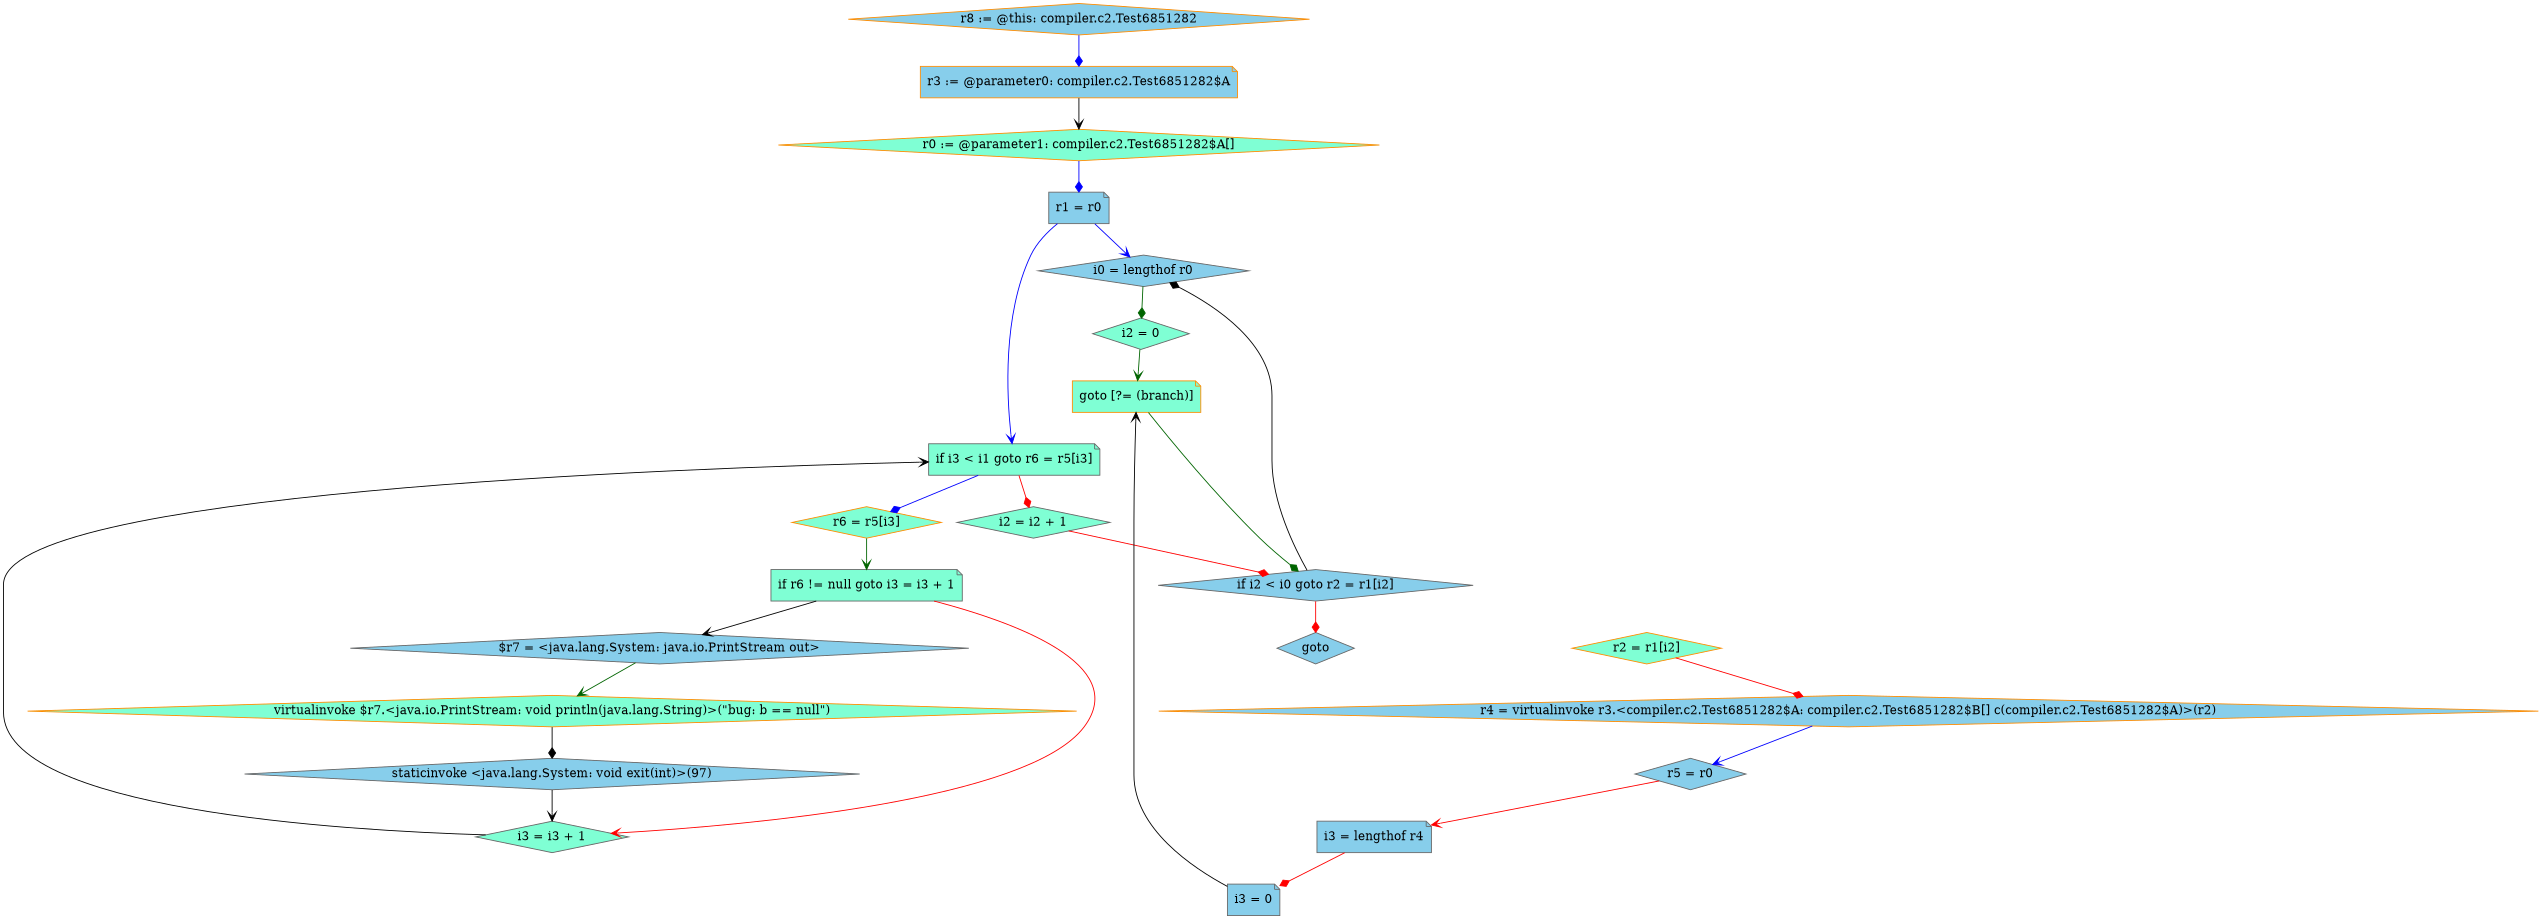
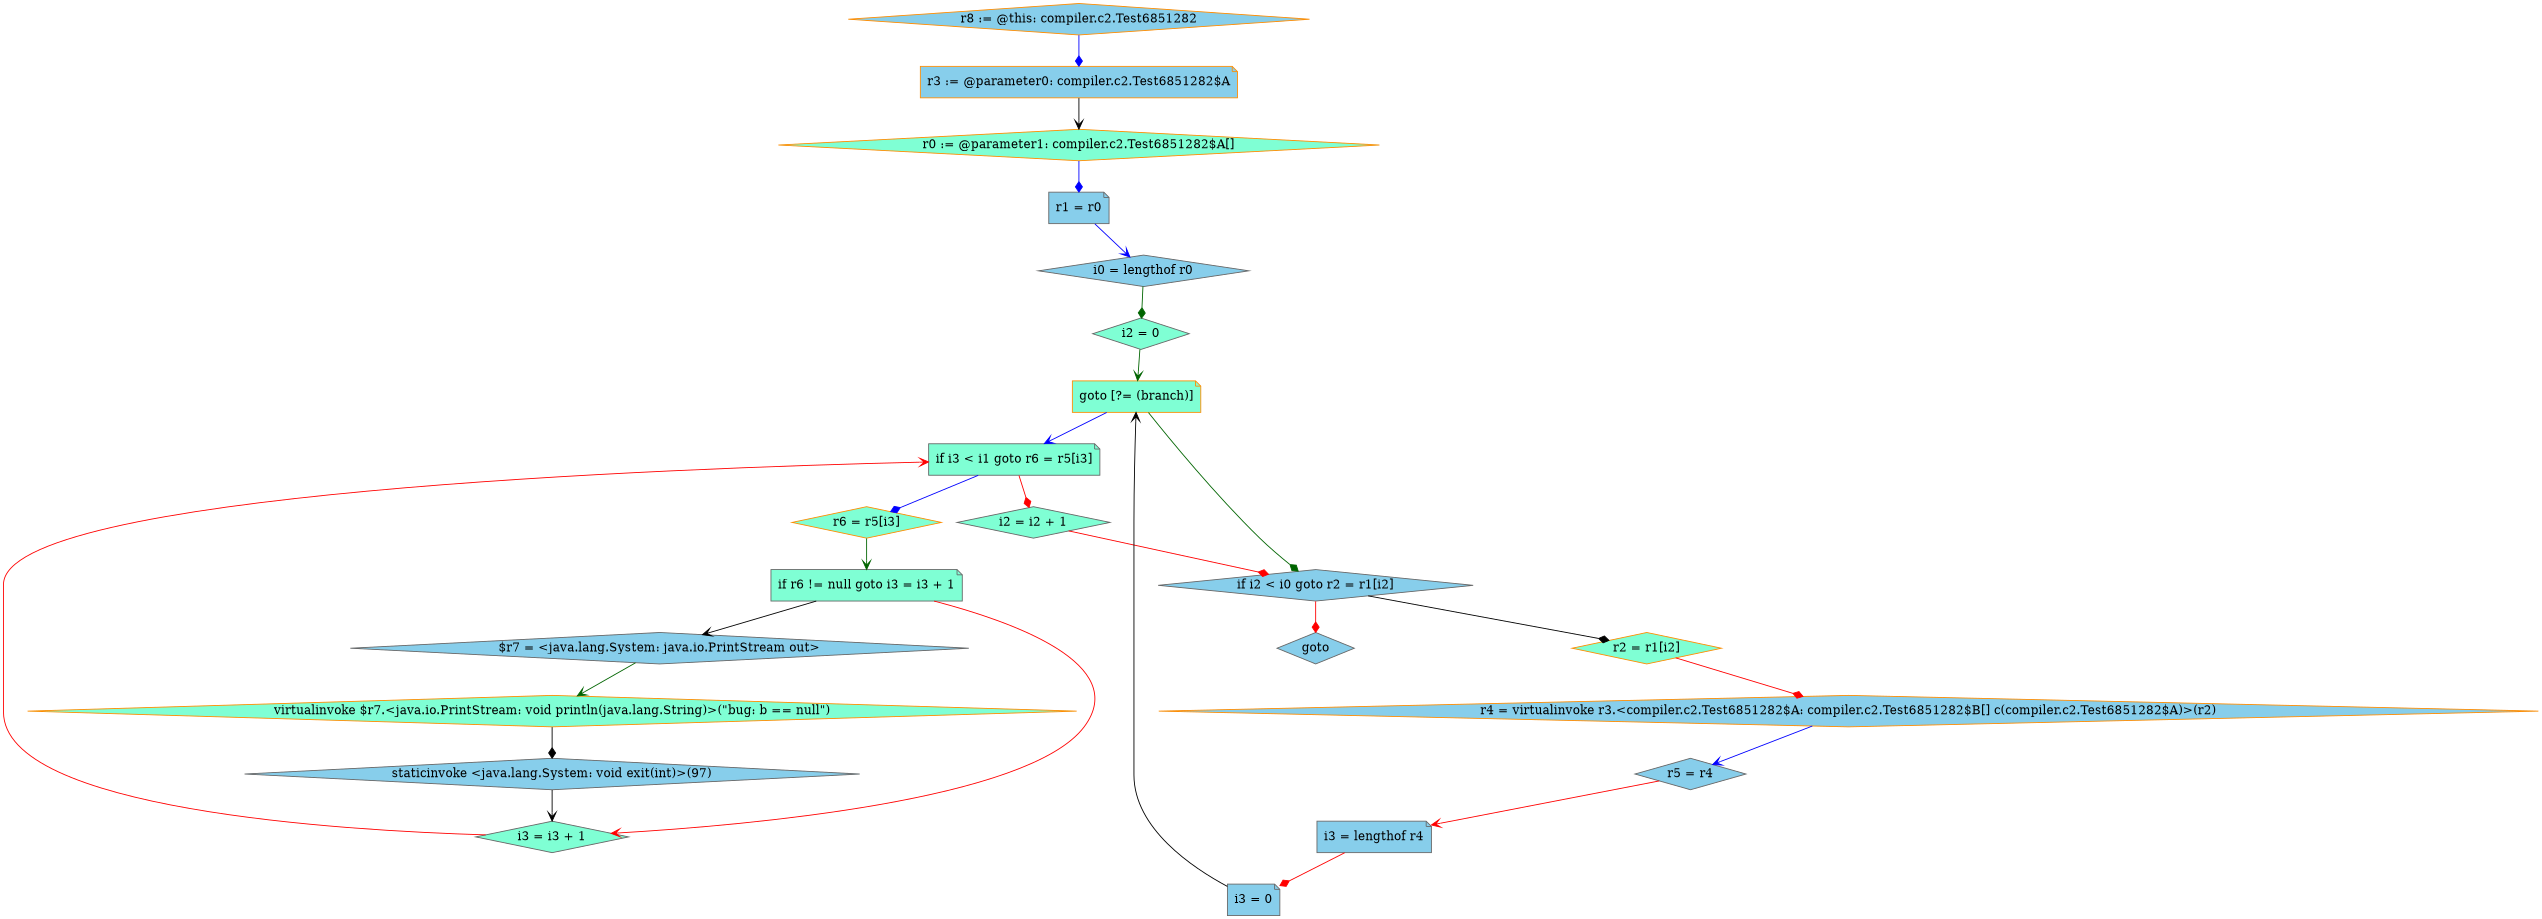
edge "r1 = r0" -> "if i3 < i1 goto r6 = r5[i3]": now "goto [?= (branch)]" -> "if i3 < i1 goto r6 = r5[i3]"
edge "if i2 < i0 goto r2 = r1[i2]" -> "i0 = lengthof r0": now "if i2 < i0 goto r2 = r1[i2]" -> "r2 = r1[i2]"
edge "i3 = i3 + 1" -> "if i3 < i1 goto r6 = r5[i3]": color black -> red
node "r5 = r0": label "r5 = r0" -> "r5 = r4"
